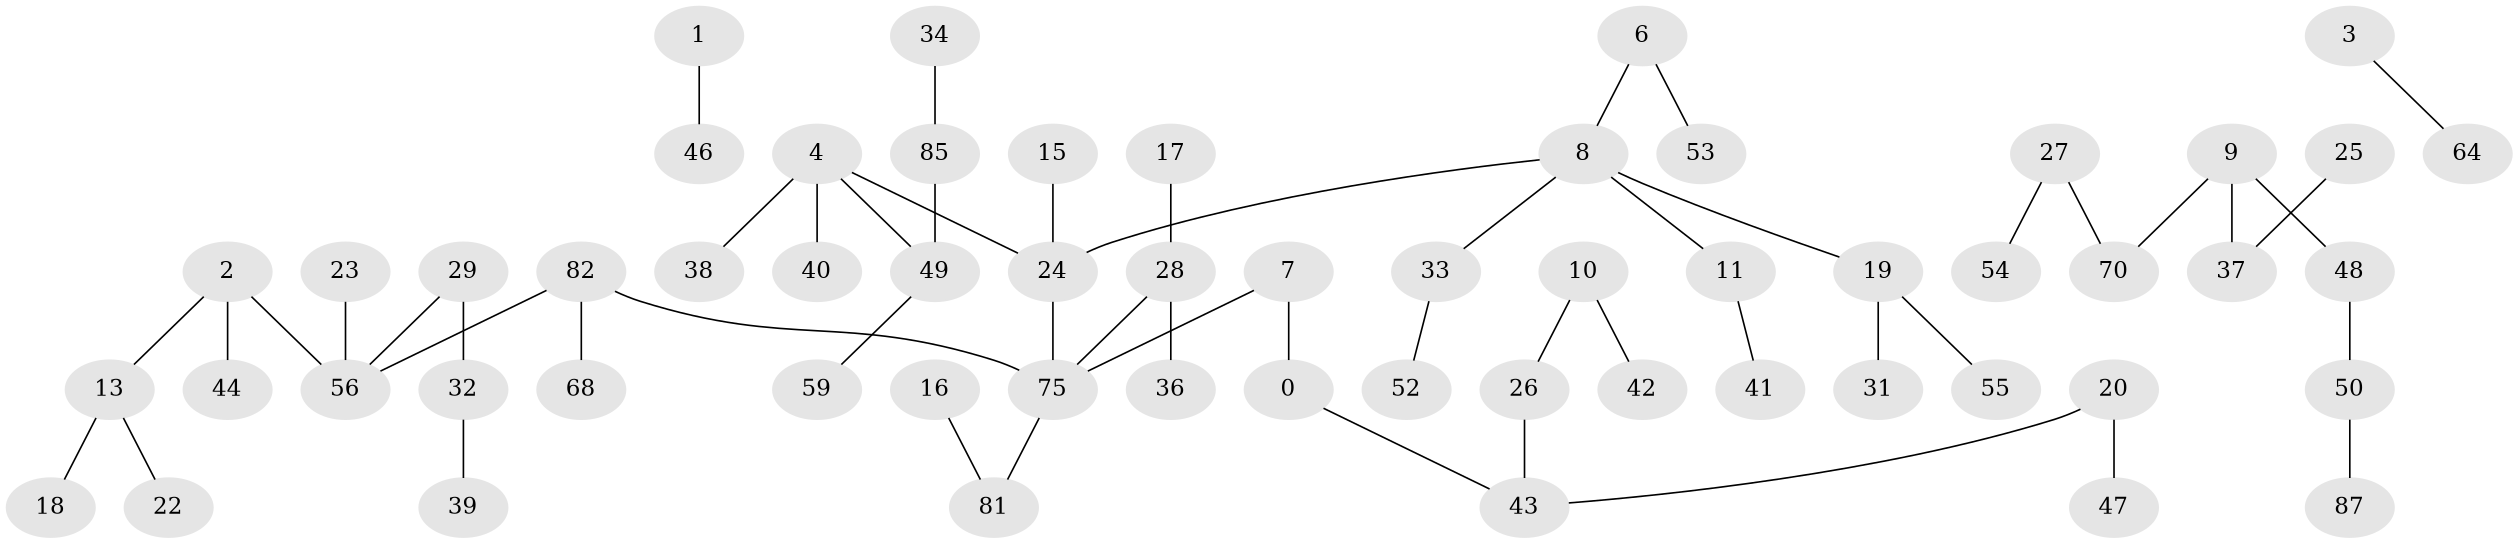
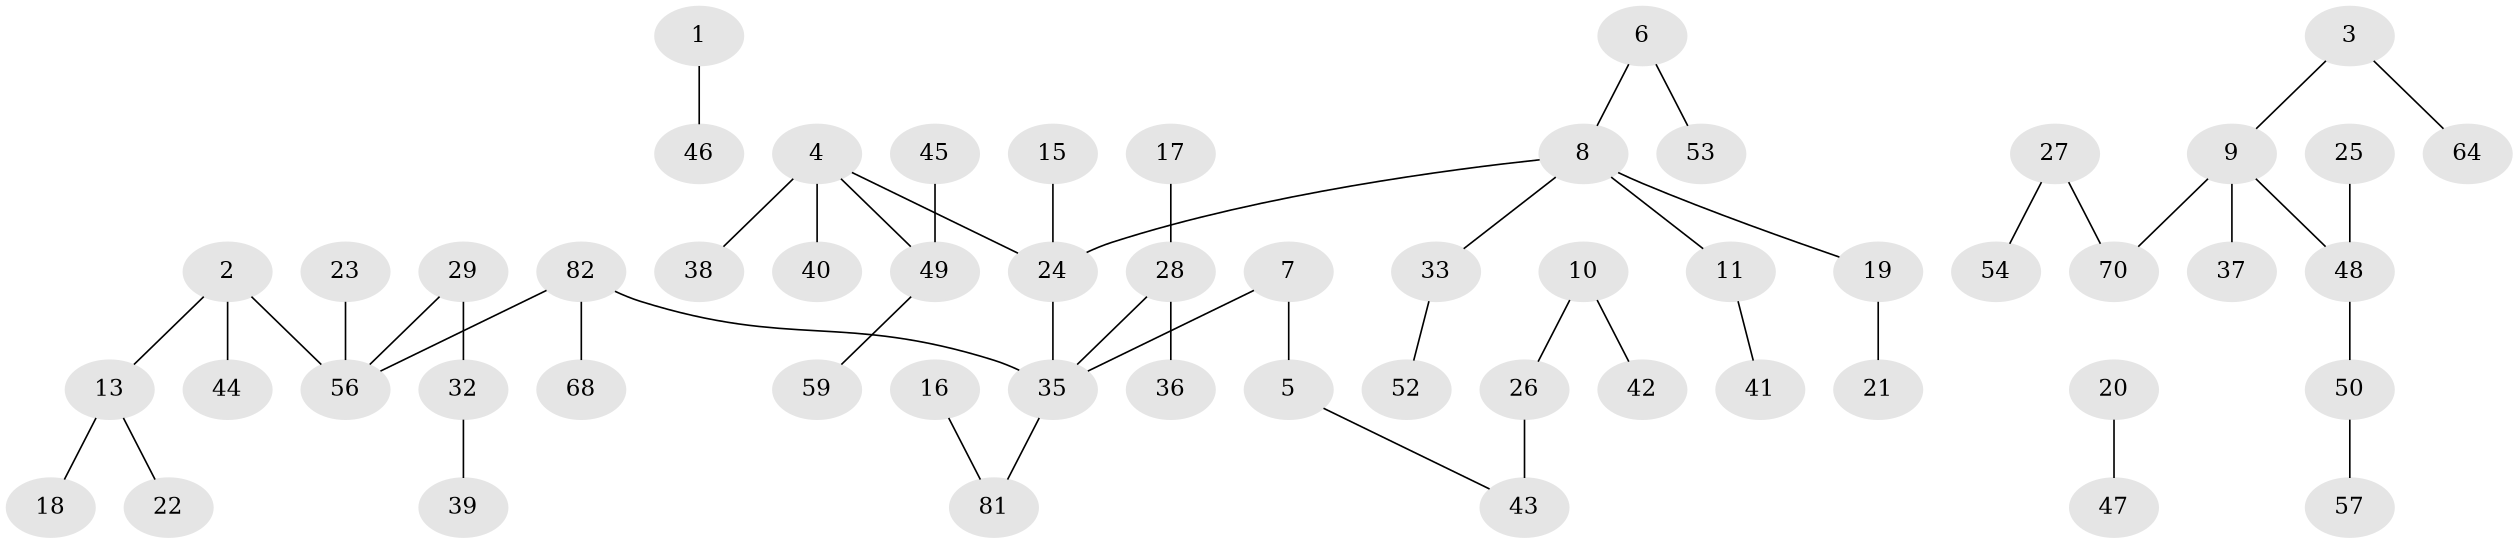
node "34": removed
edge "3" -- "9": added
node "85": label "85" -> "45"
edge "25" -- "37": now "25" -- "48"
node "75": label "75" -> "35"
node "0": label "0" -> "5"
node "31": label "31" -> "21"
node "55": removed
edge "20" -- "43": removed
node "87": label "87" -> "57"
